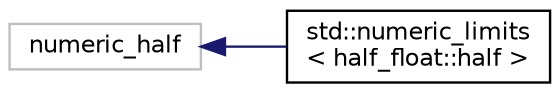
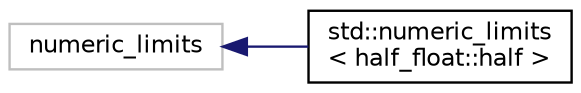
node "numeric_half": label "numeric_half" -> "numeric_limits"
